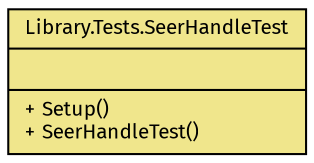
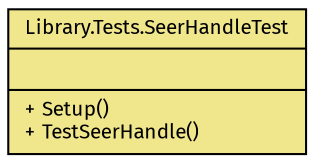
node "Library.Tests.SeerHandleTest": text "+ SeerHandleTest()" -> "+ TestSeerHandle()"
